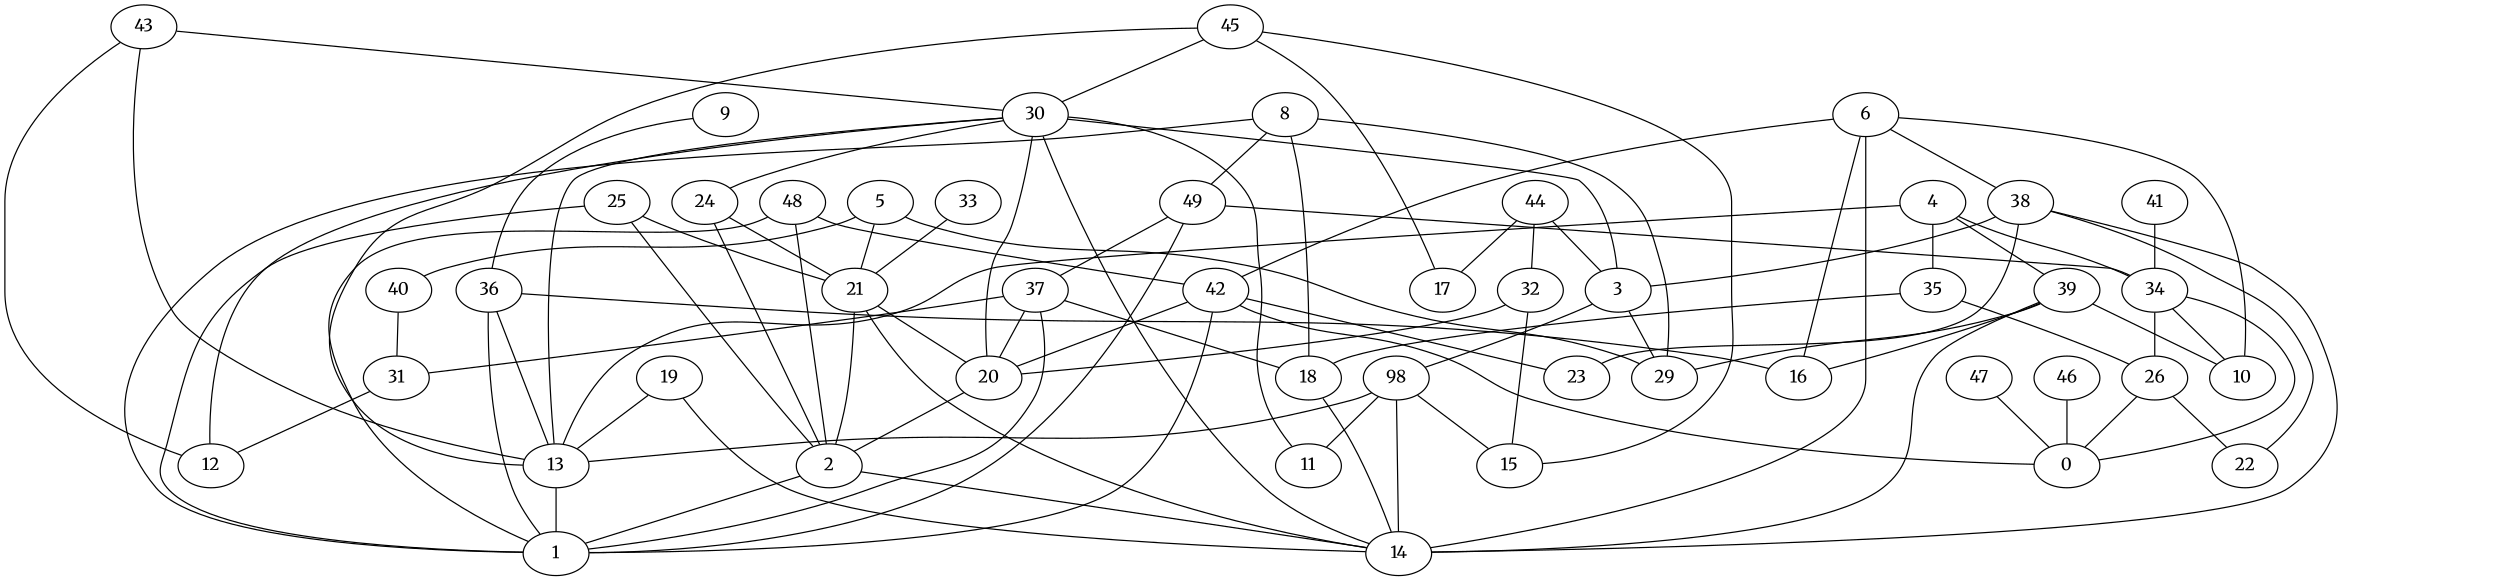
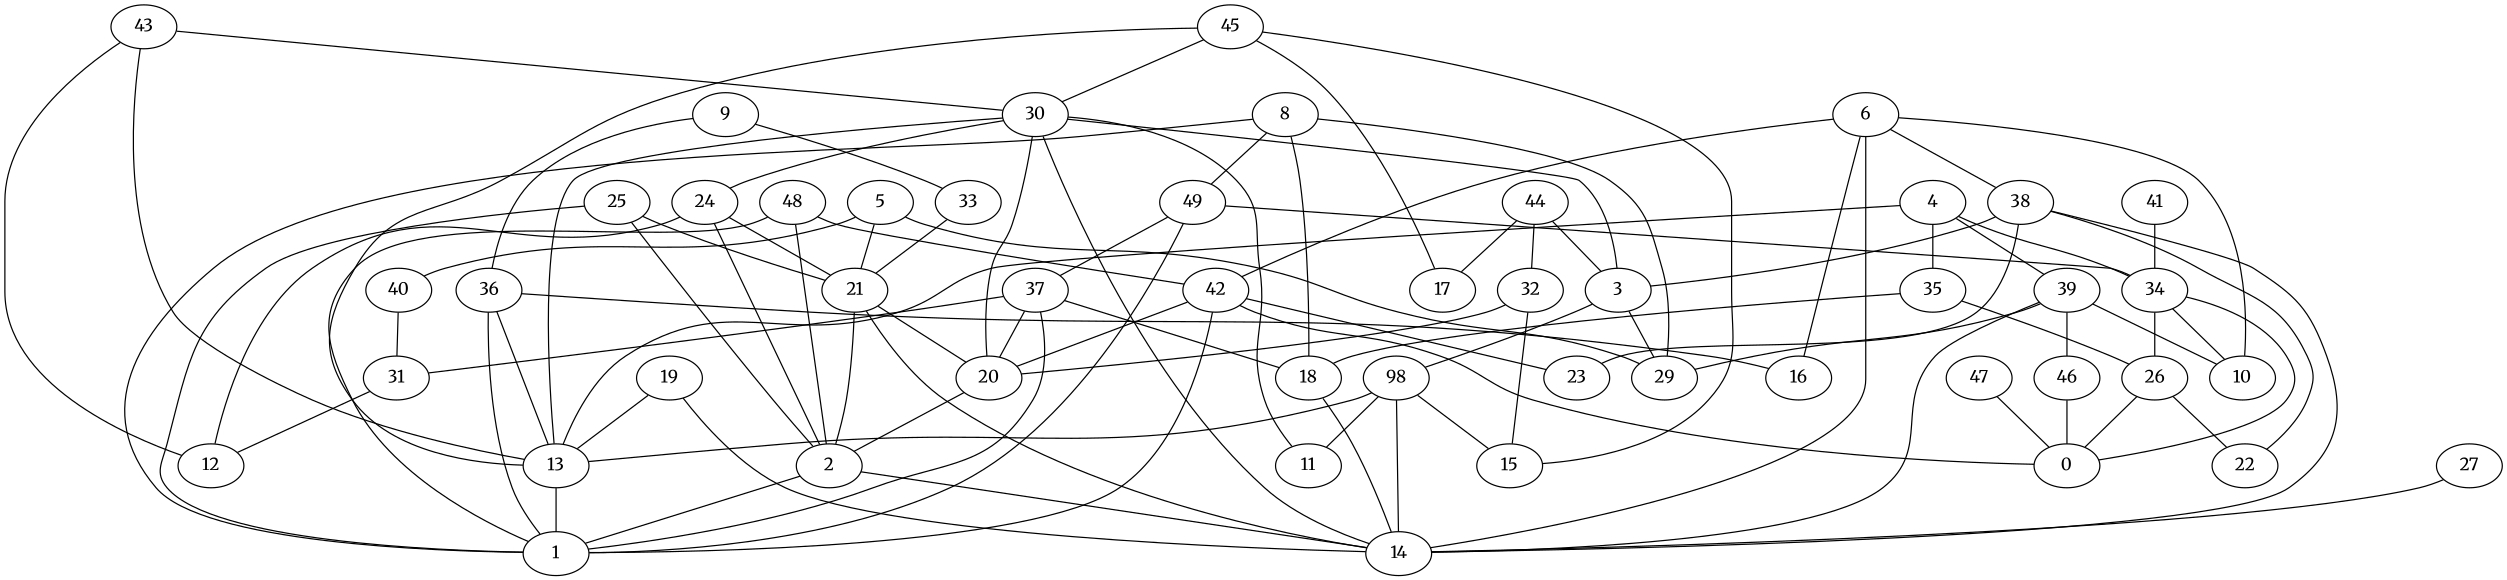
edge "9" -- "33": added
edge "30" -- "12": now "24" -- "12"
edge "39" -- "16": now "39" -- "46"
node "27": added
